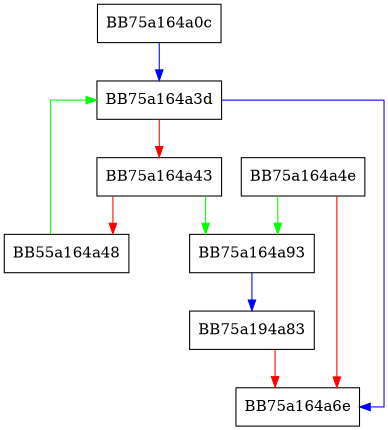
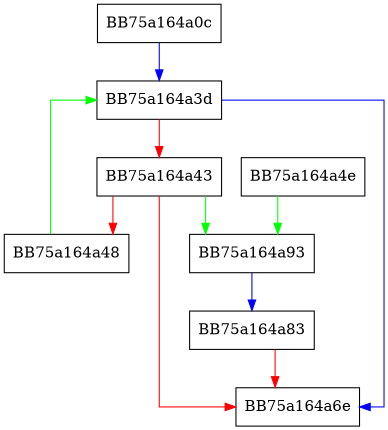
node "BB55a164a48": label "BB55a164a48" -> "BB75a164a48"
edge "BB75a164a4e" -> "BB75a164a6e": now "BB75a164a43" -> "BB75a164a6e"
node "BB75a194a83": label "BB75a194a83" -> "BB75a164a83"
